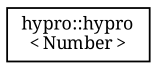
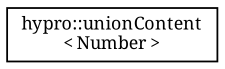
node "hypro::hypro < Number >": label "hypro::hypro < Number >" -> "hypro::unionContent < Number >"
